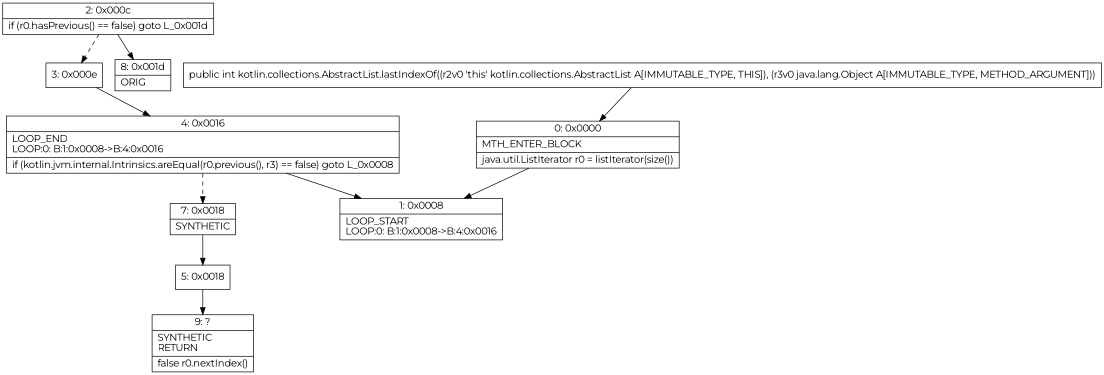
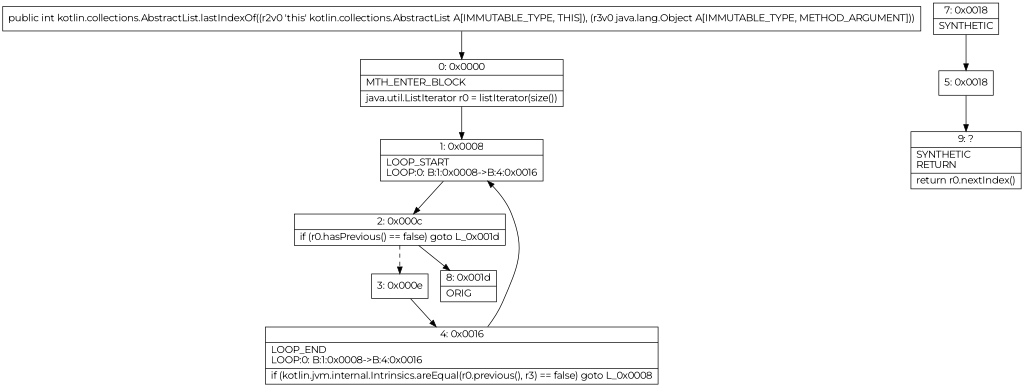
edge "4: 0x0016" -> "7: 0x0018": removed
edge "1: 0x0008" -> "2: 0x000c": added
node "9: ?": text "false r0.nextIndex()" -> "return r0.nextIndex()"
